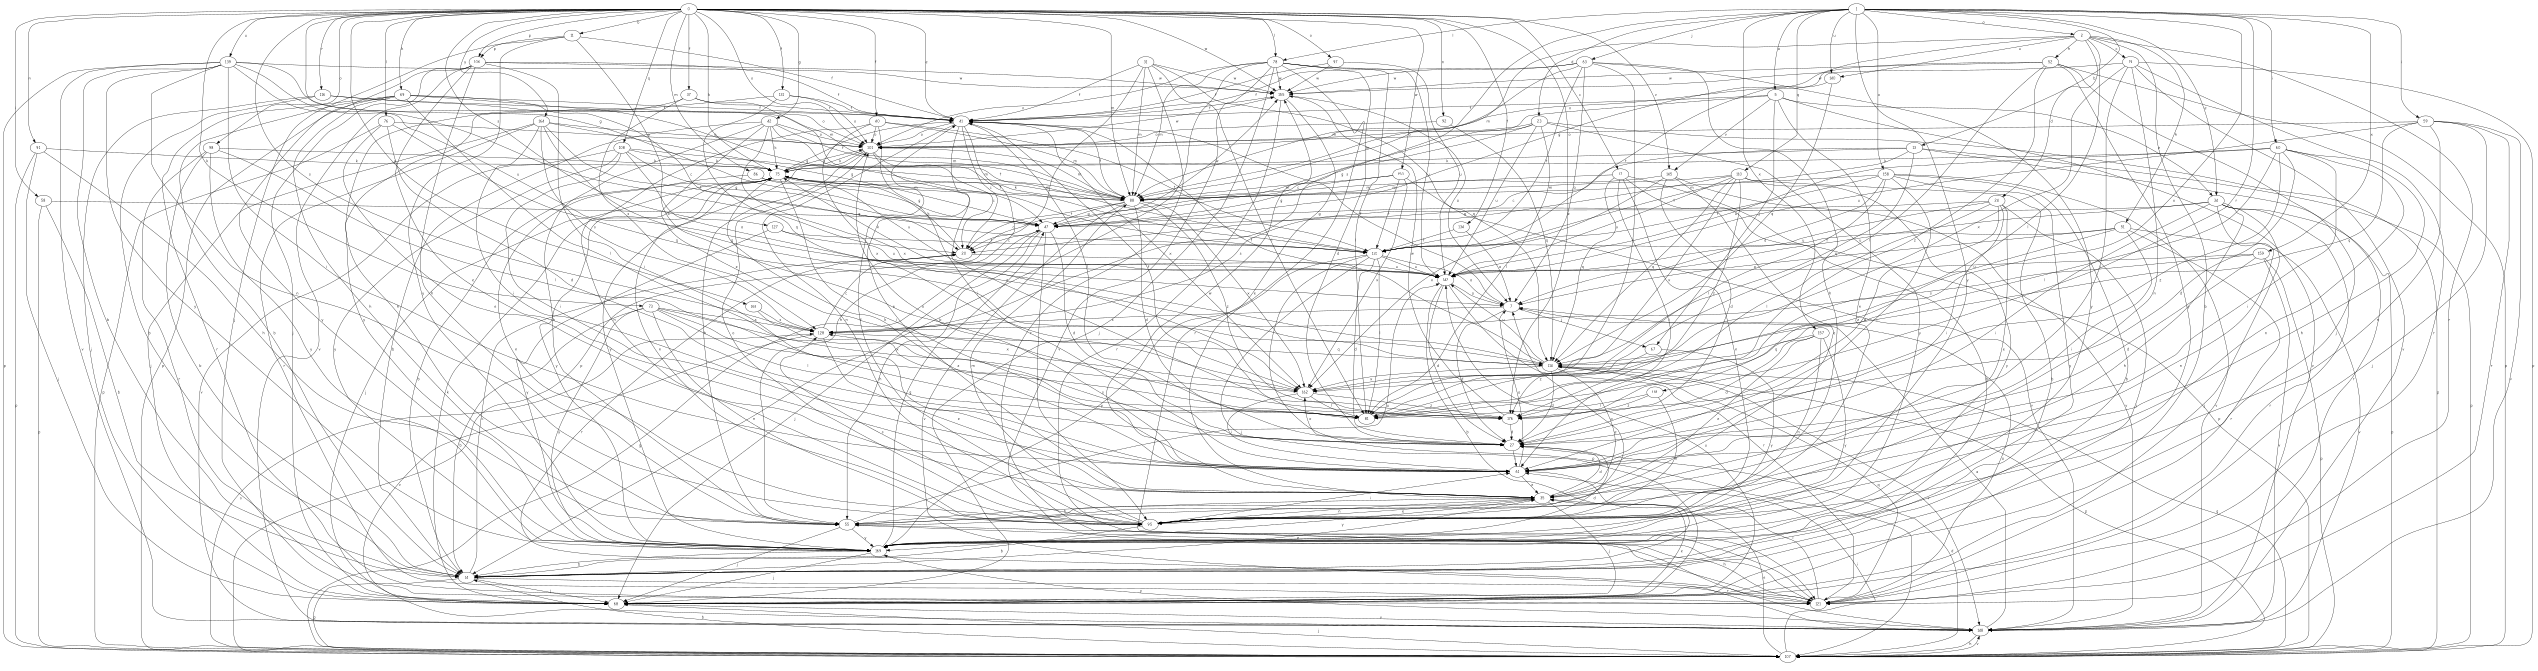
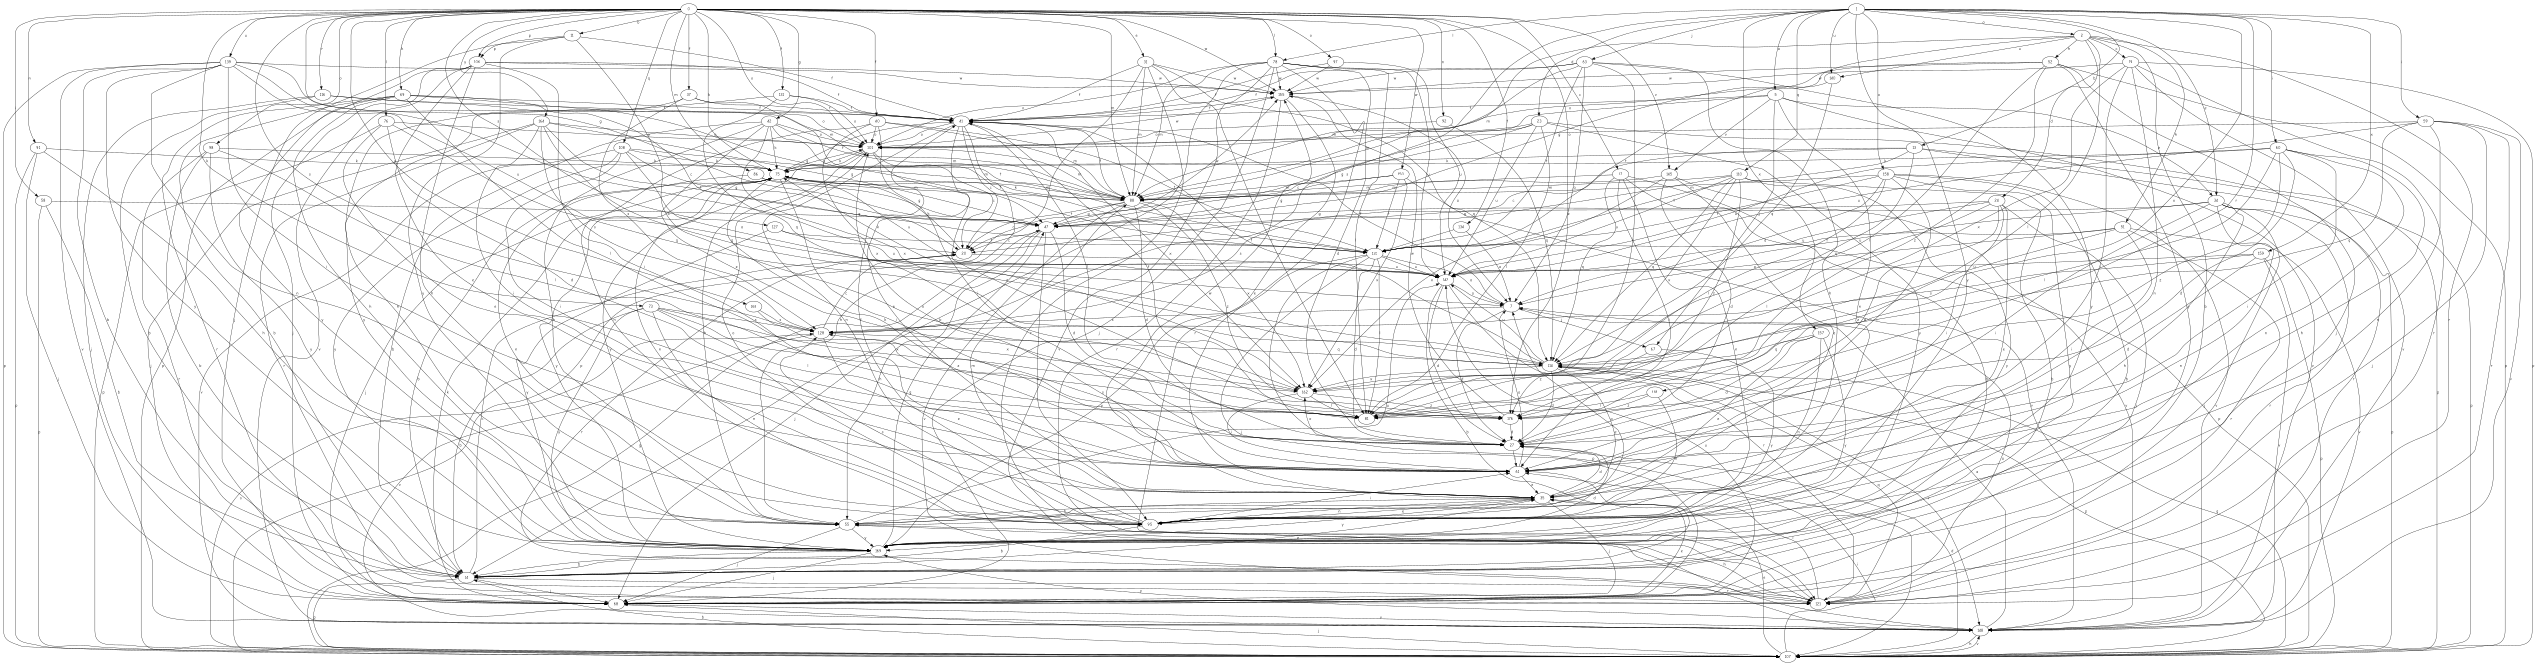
edge "0" -> "41": now "0" -> "31"
